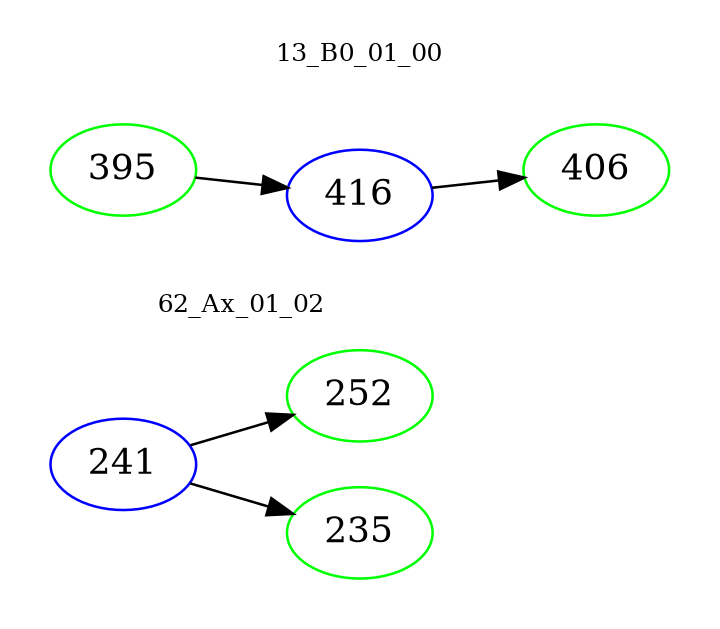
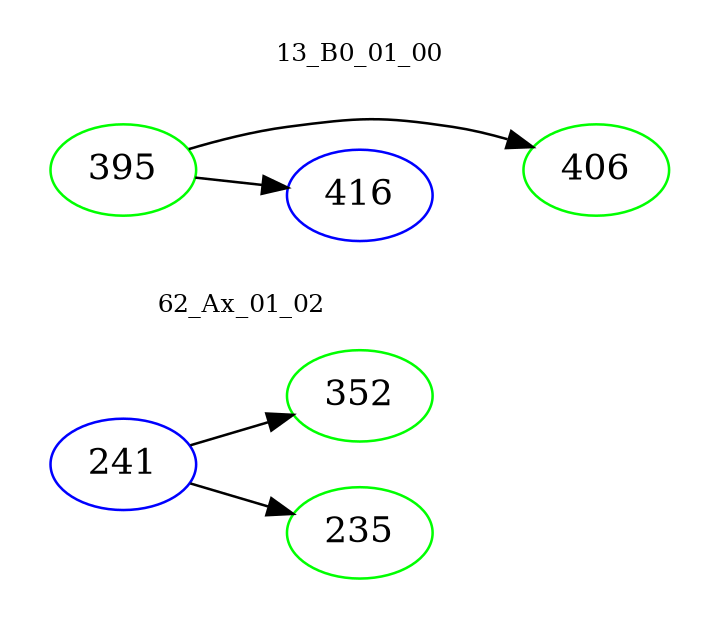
edge "416" -> "406": now "395" -> "406"
node "252": label "252" -> "352"
